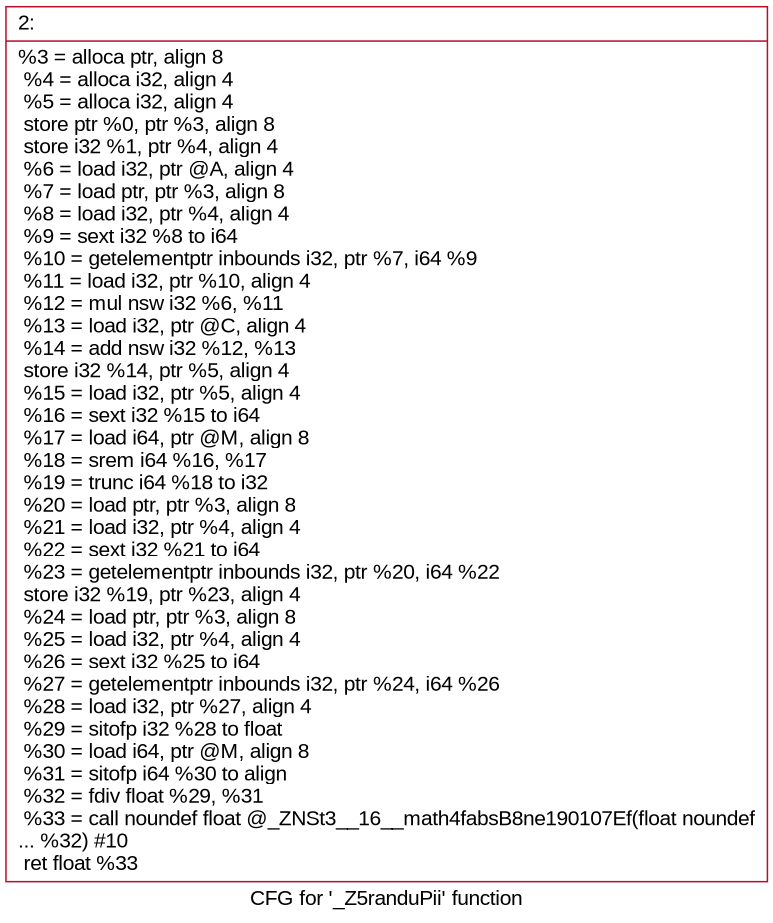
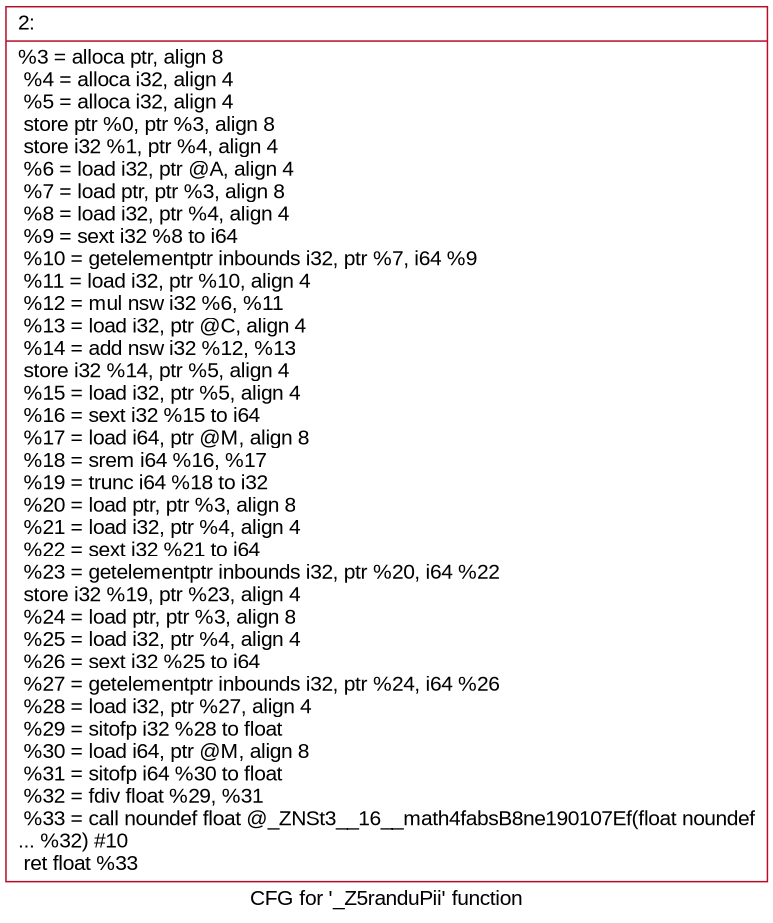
node "2:": text "%31 = sitofp i64 %30 to align" -> "%31 = sitofp i64 %30 to float"
